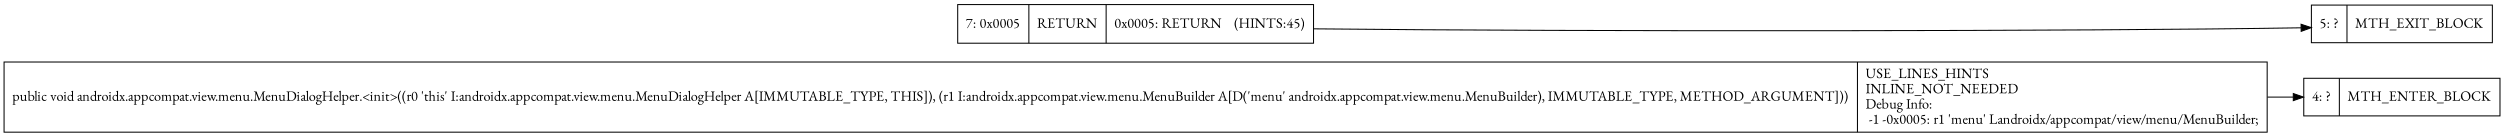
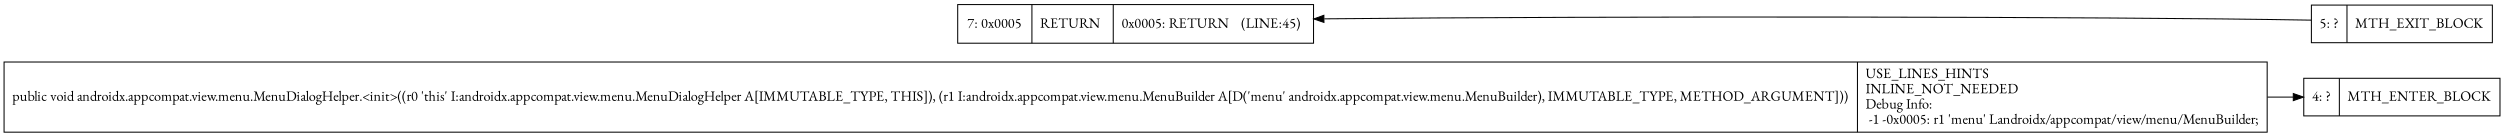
node "7: 0x0005": text "0x0005: RETURN    (HINTS:45)" -> "0x0005: RETURN    (LINE:45)"
edge "7: 0x0005" -> "5: ?": reversed
